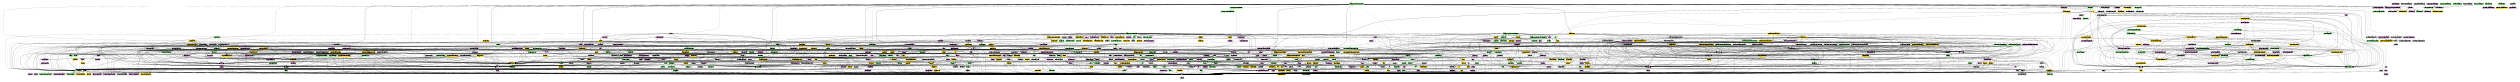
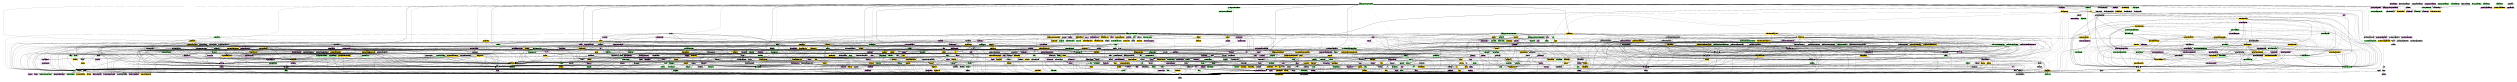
node "kernel_libgstinterfaces_unix": label "kernel_libgstinterfaces_unix" -> "kernel_module_unix"
